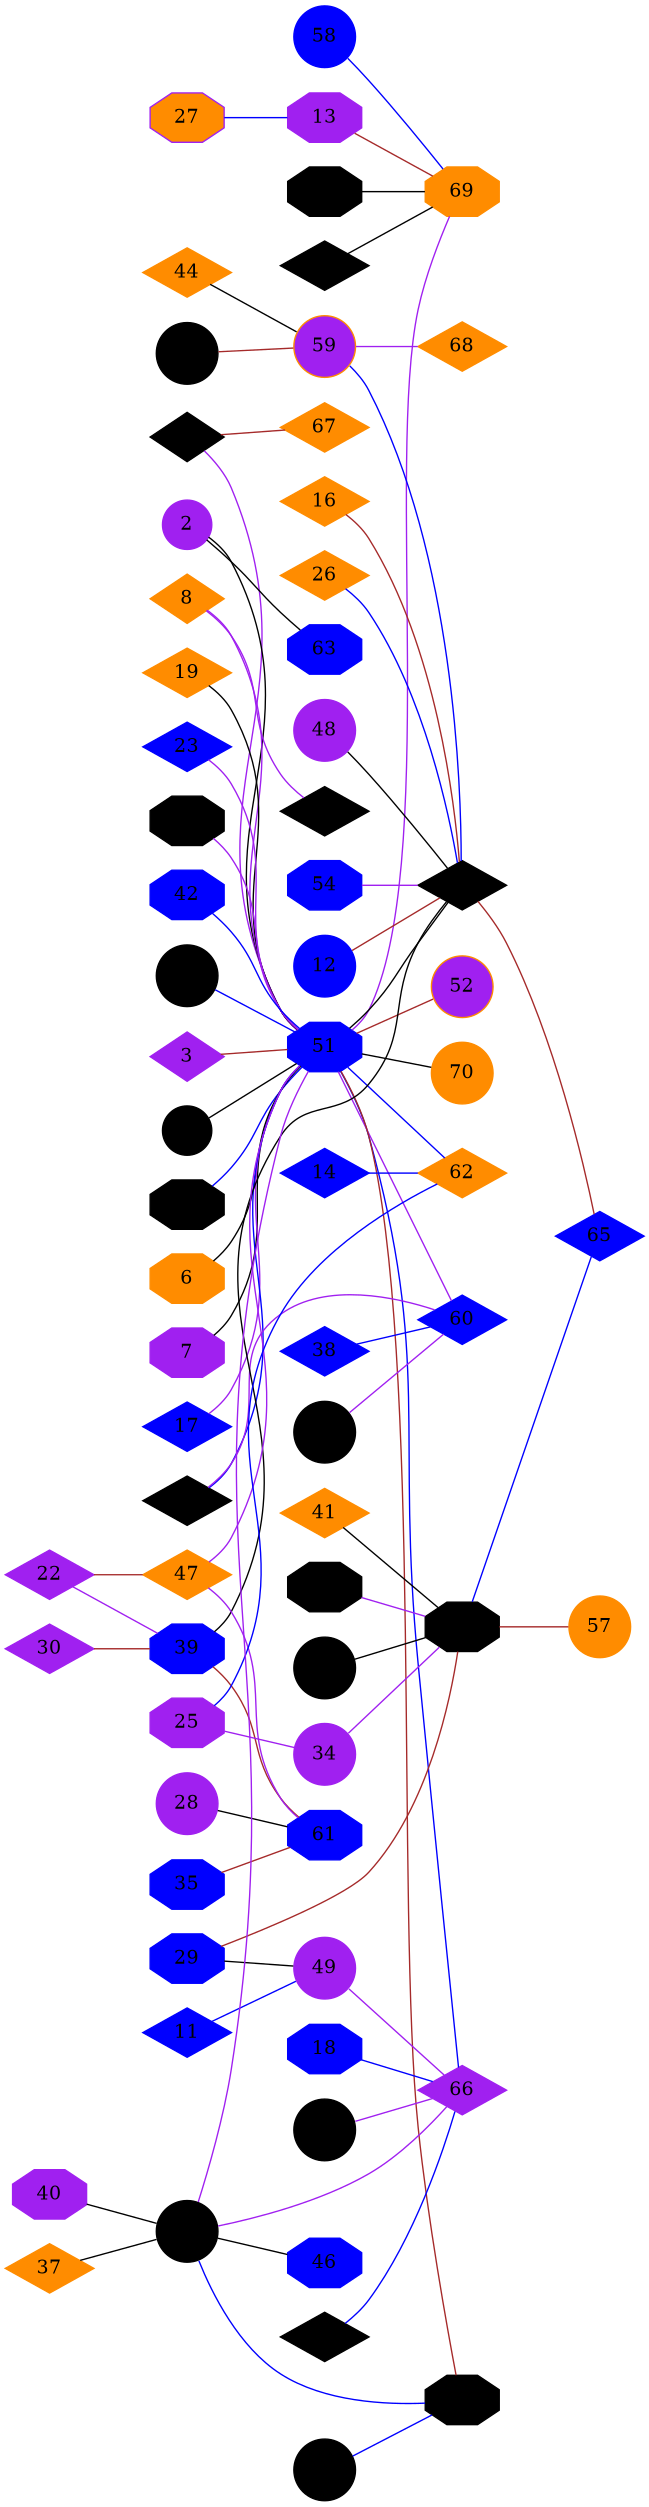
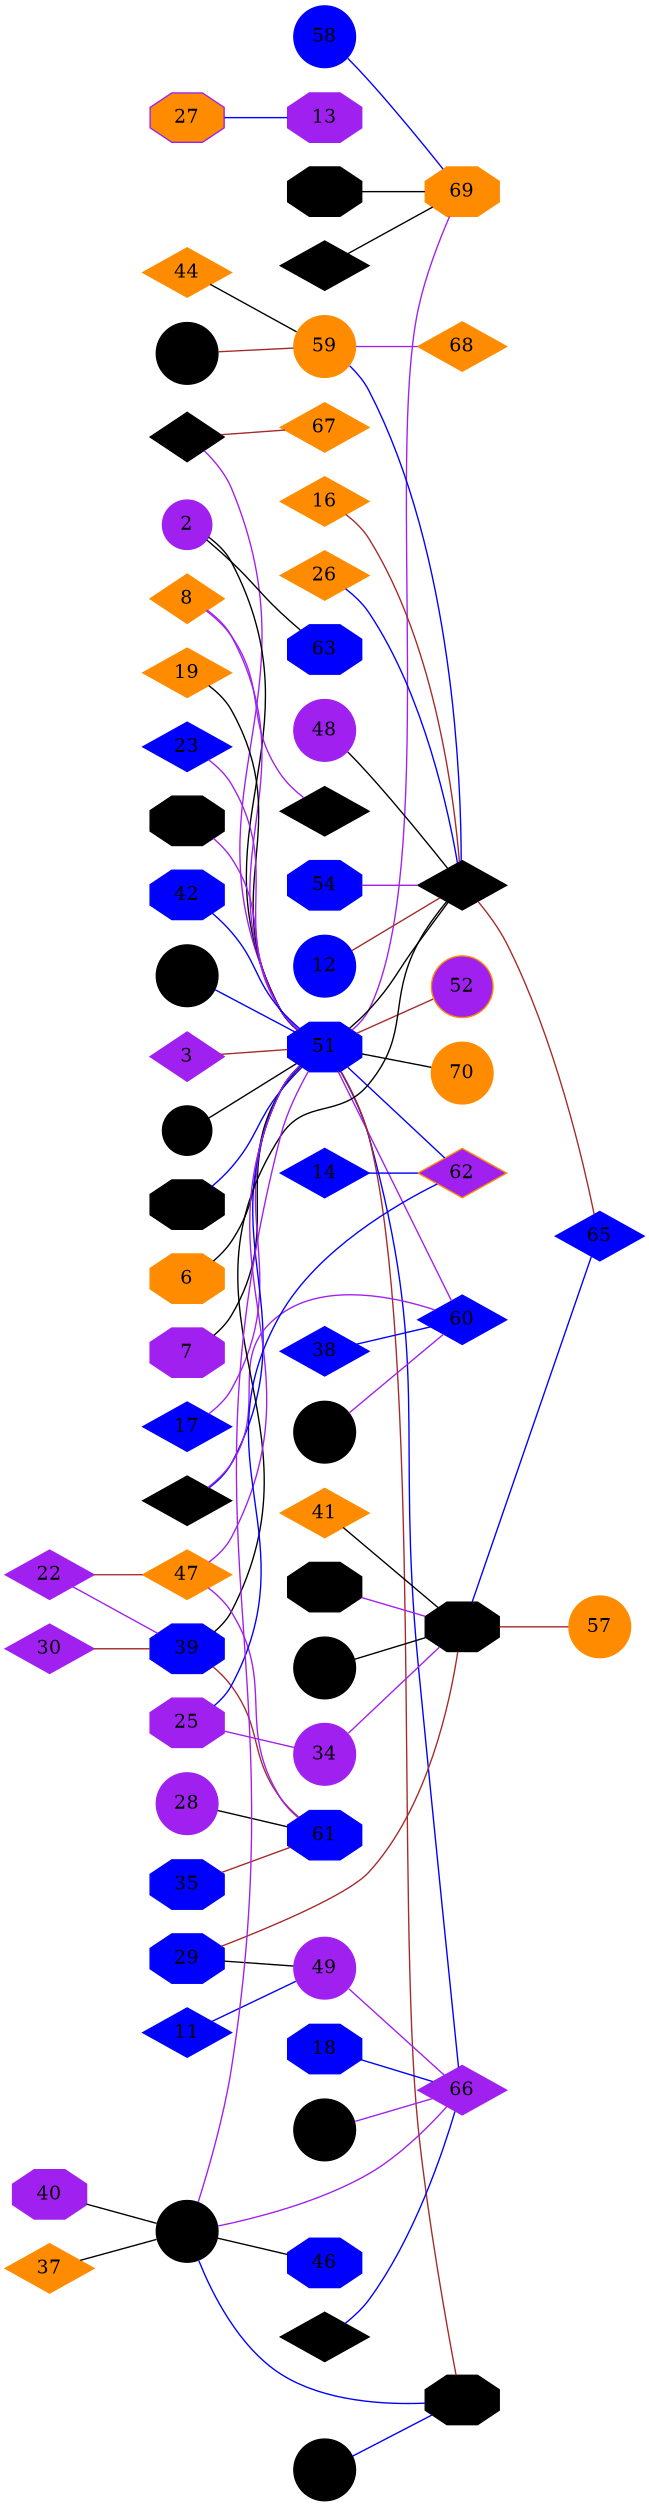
edge "13" -- "69": removed
node "59": fillcolor purple -> darkorange
node "62": fillcolor darkorange -> purple
